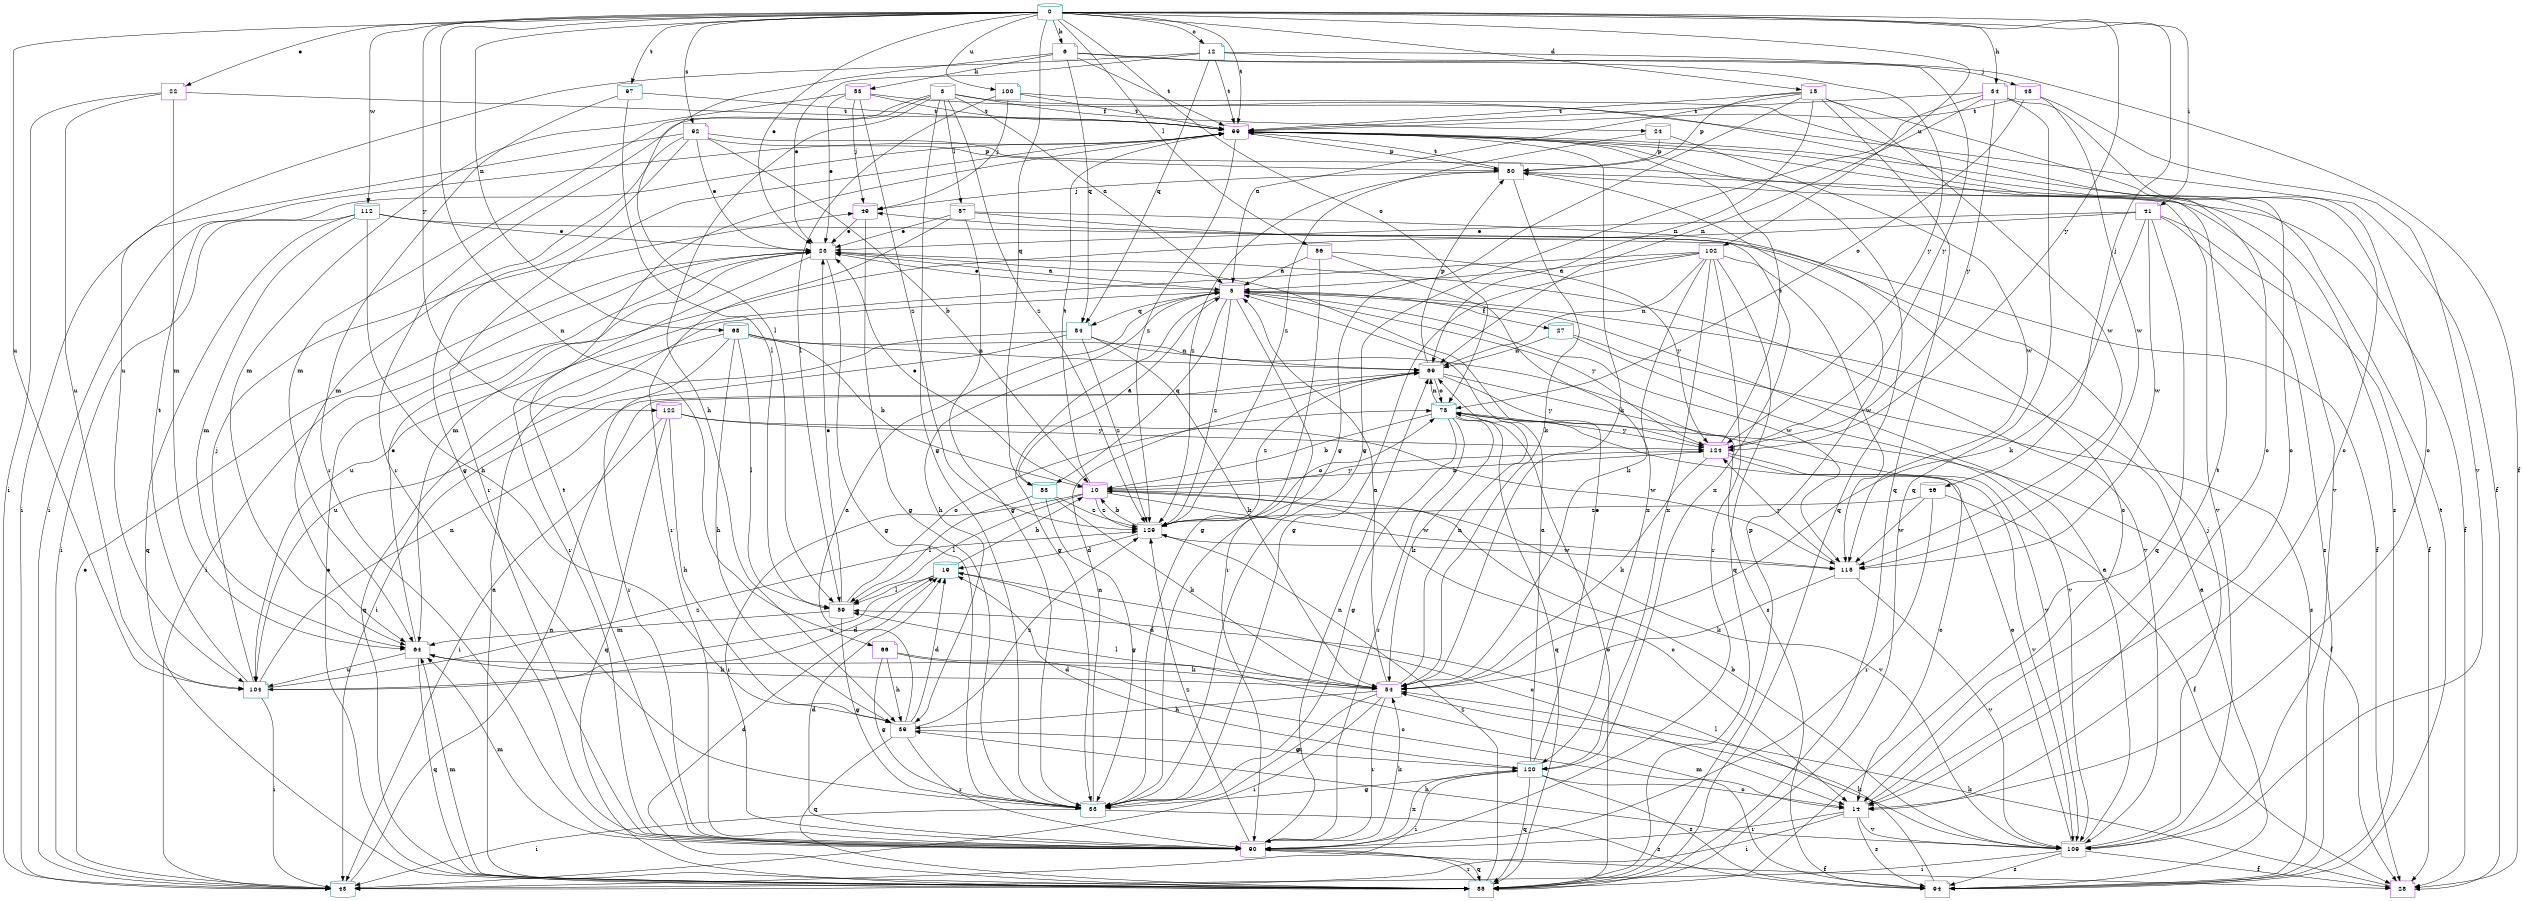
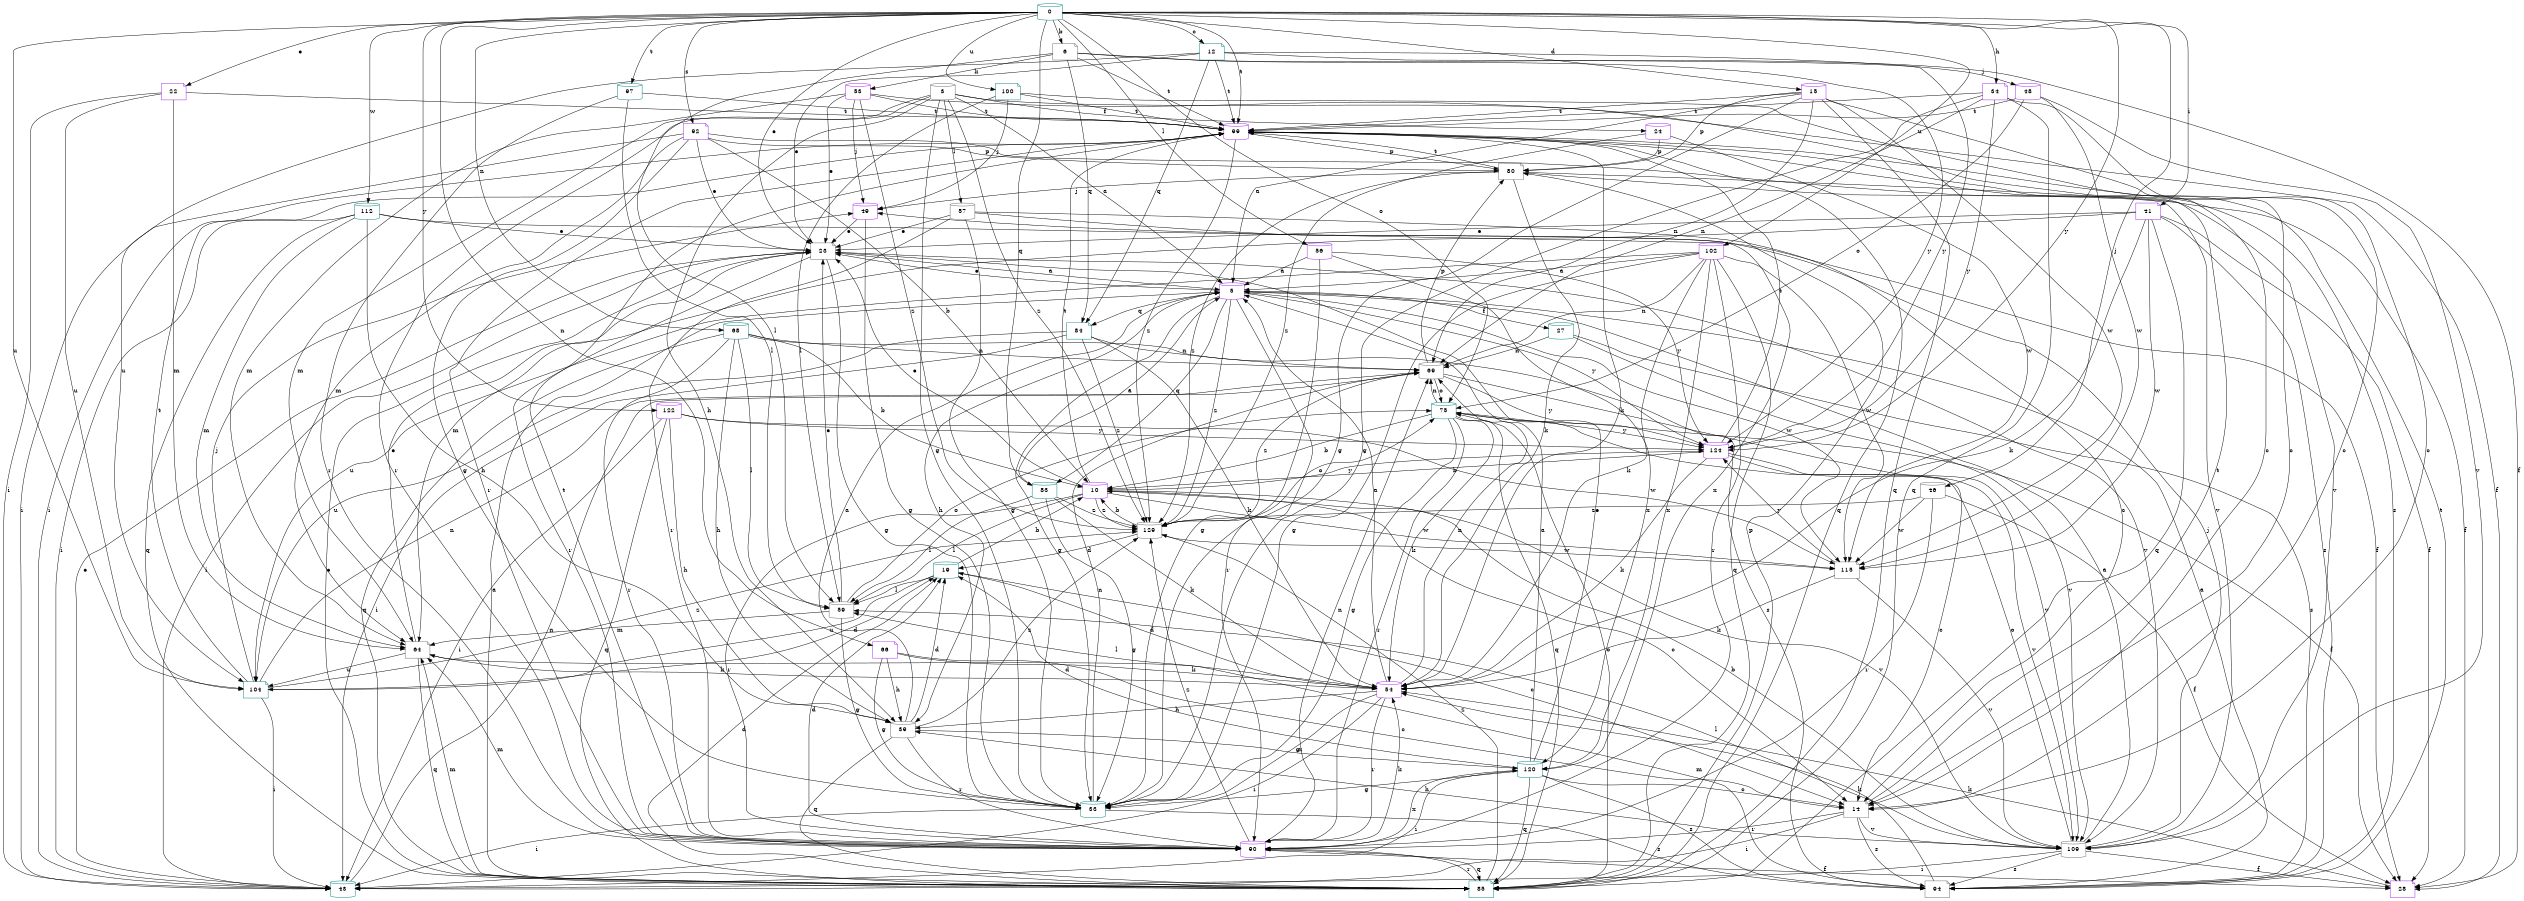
node "24": color gray40 -> purple
